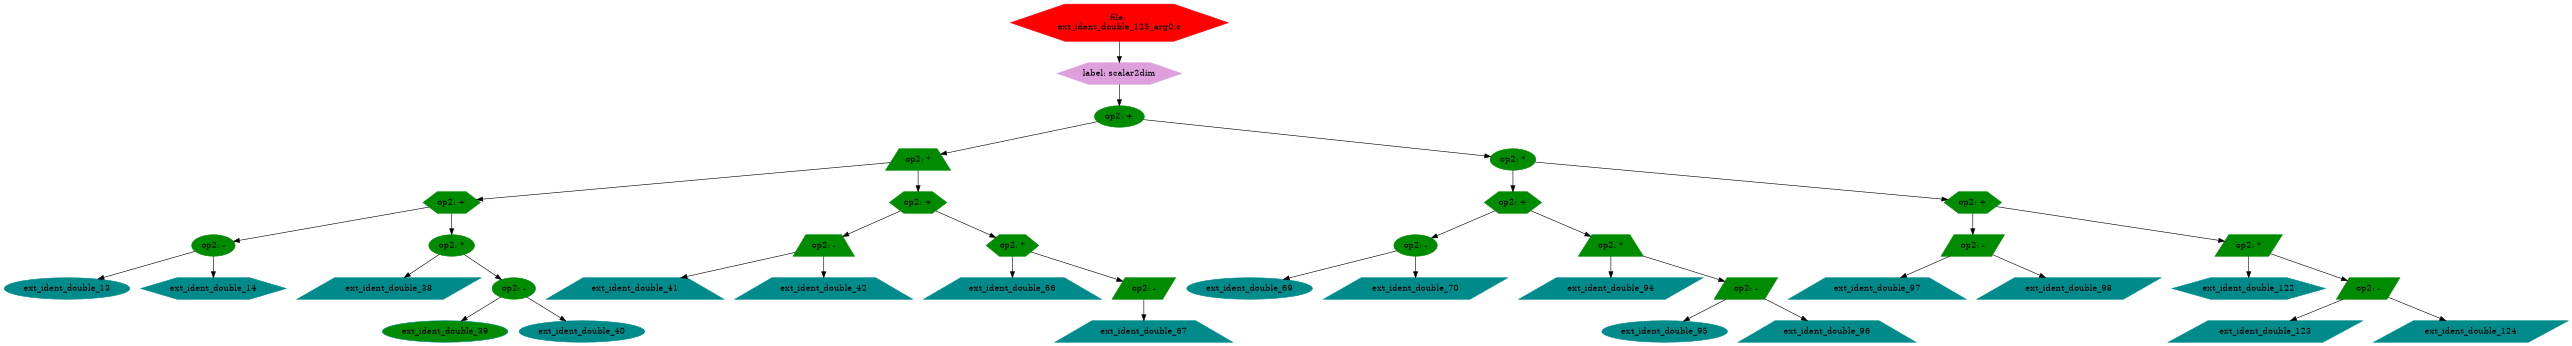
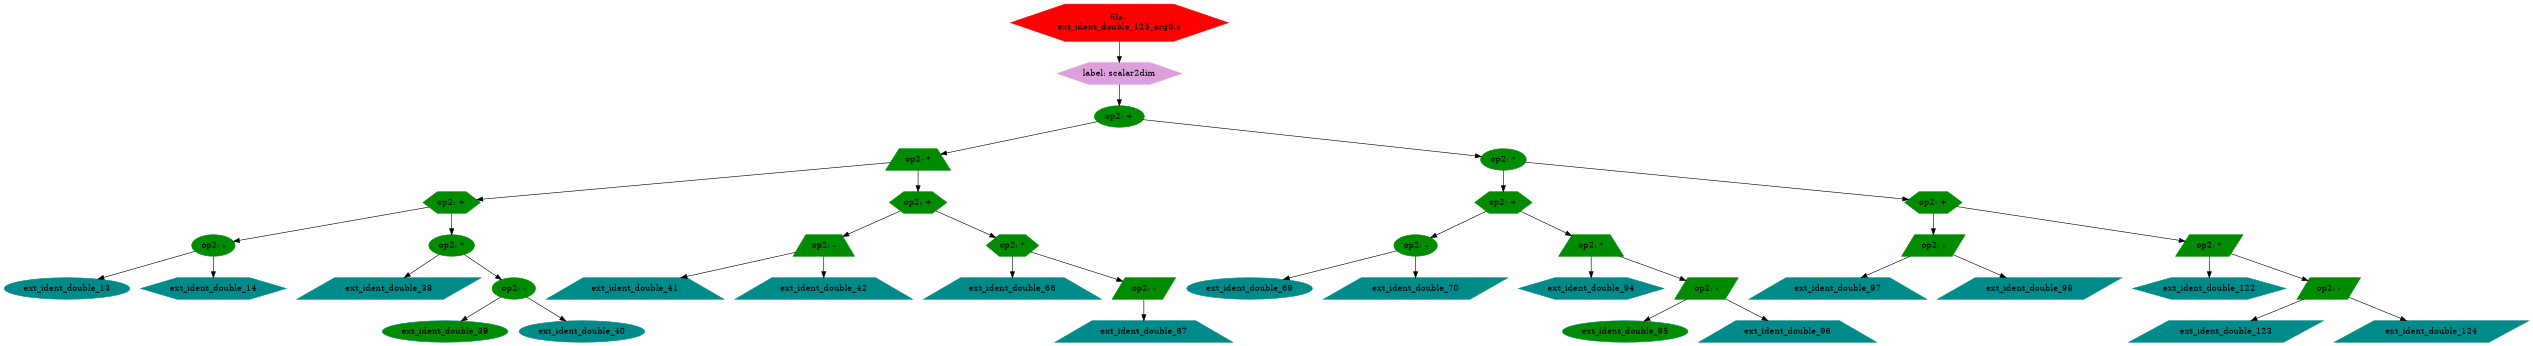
node "ext_ident_double_94": shape parallelogram -> hexagon
node "ext_ident_double_95": fillcolor cyan4 -> green4
